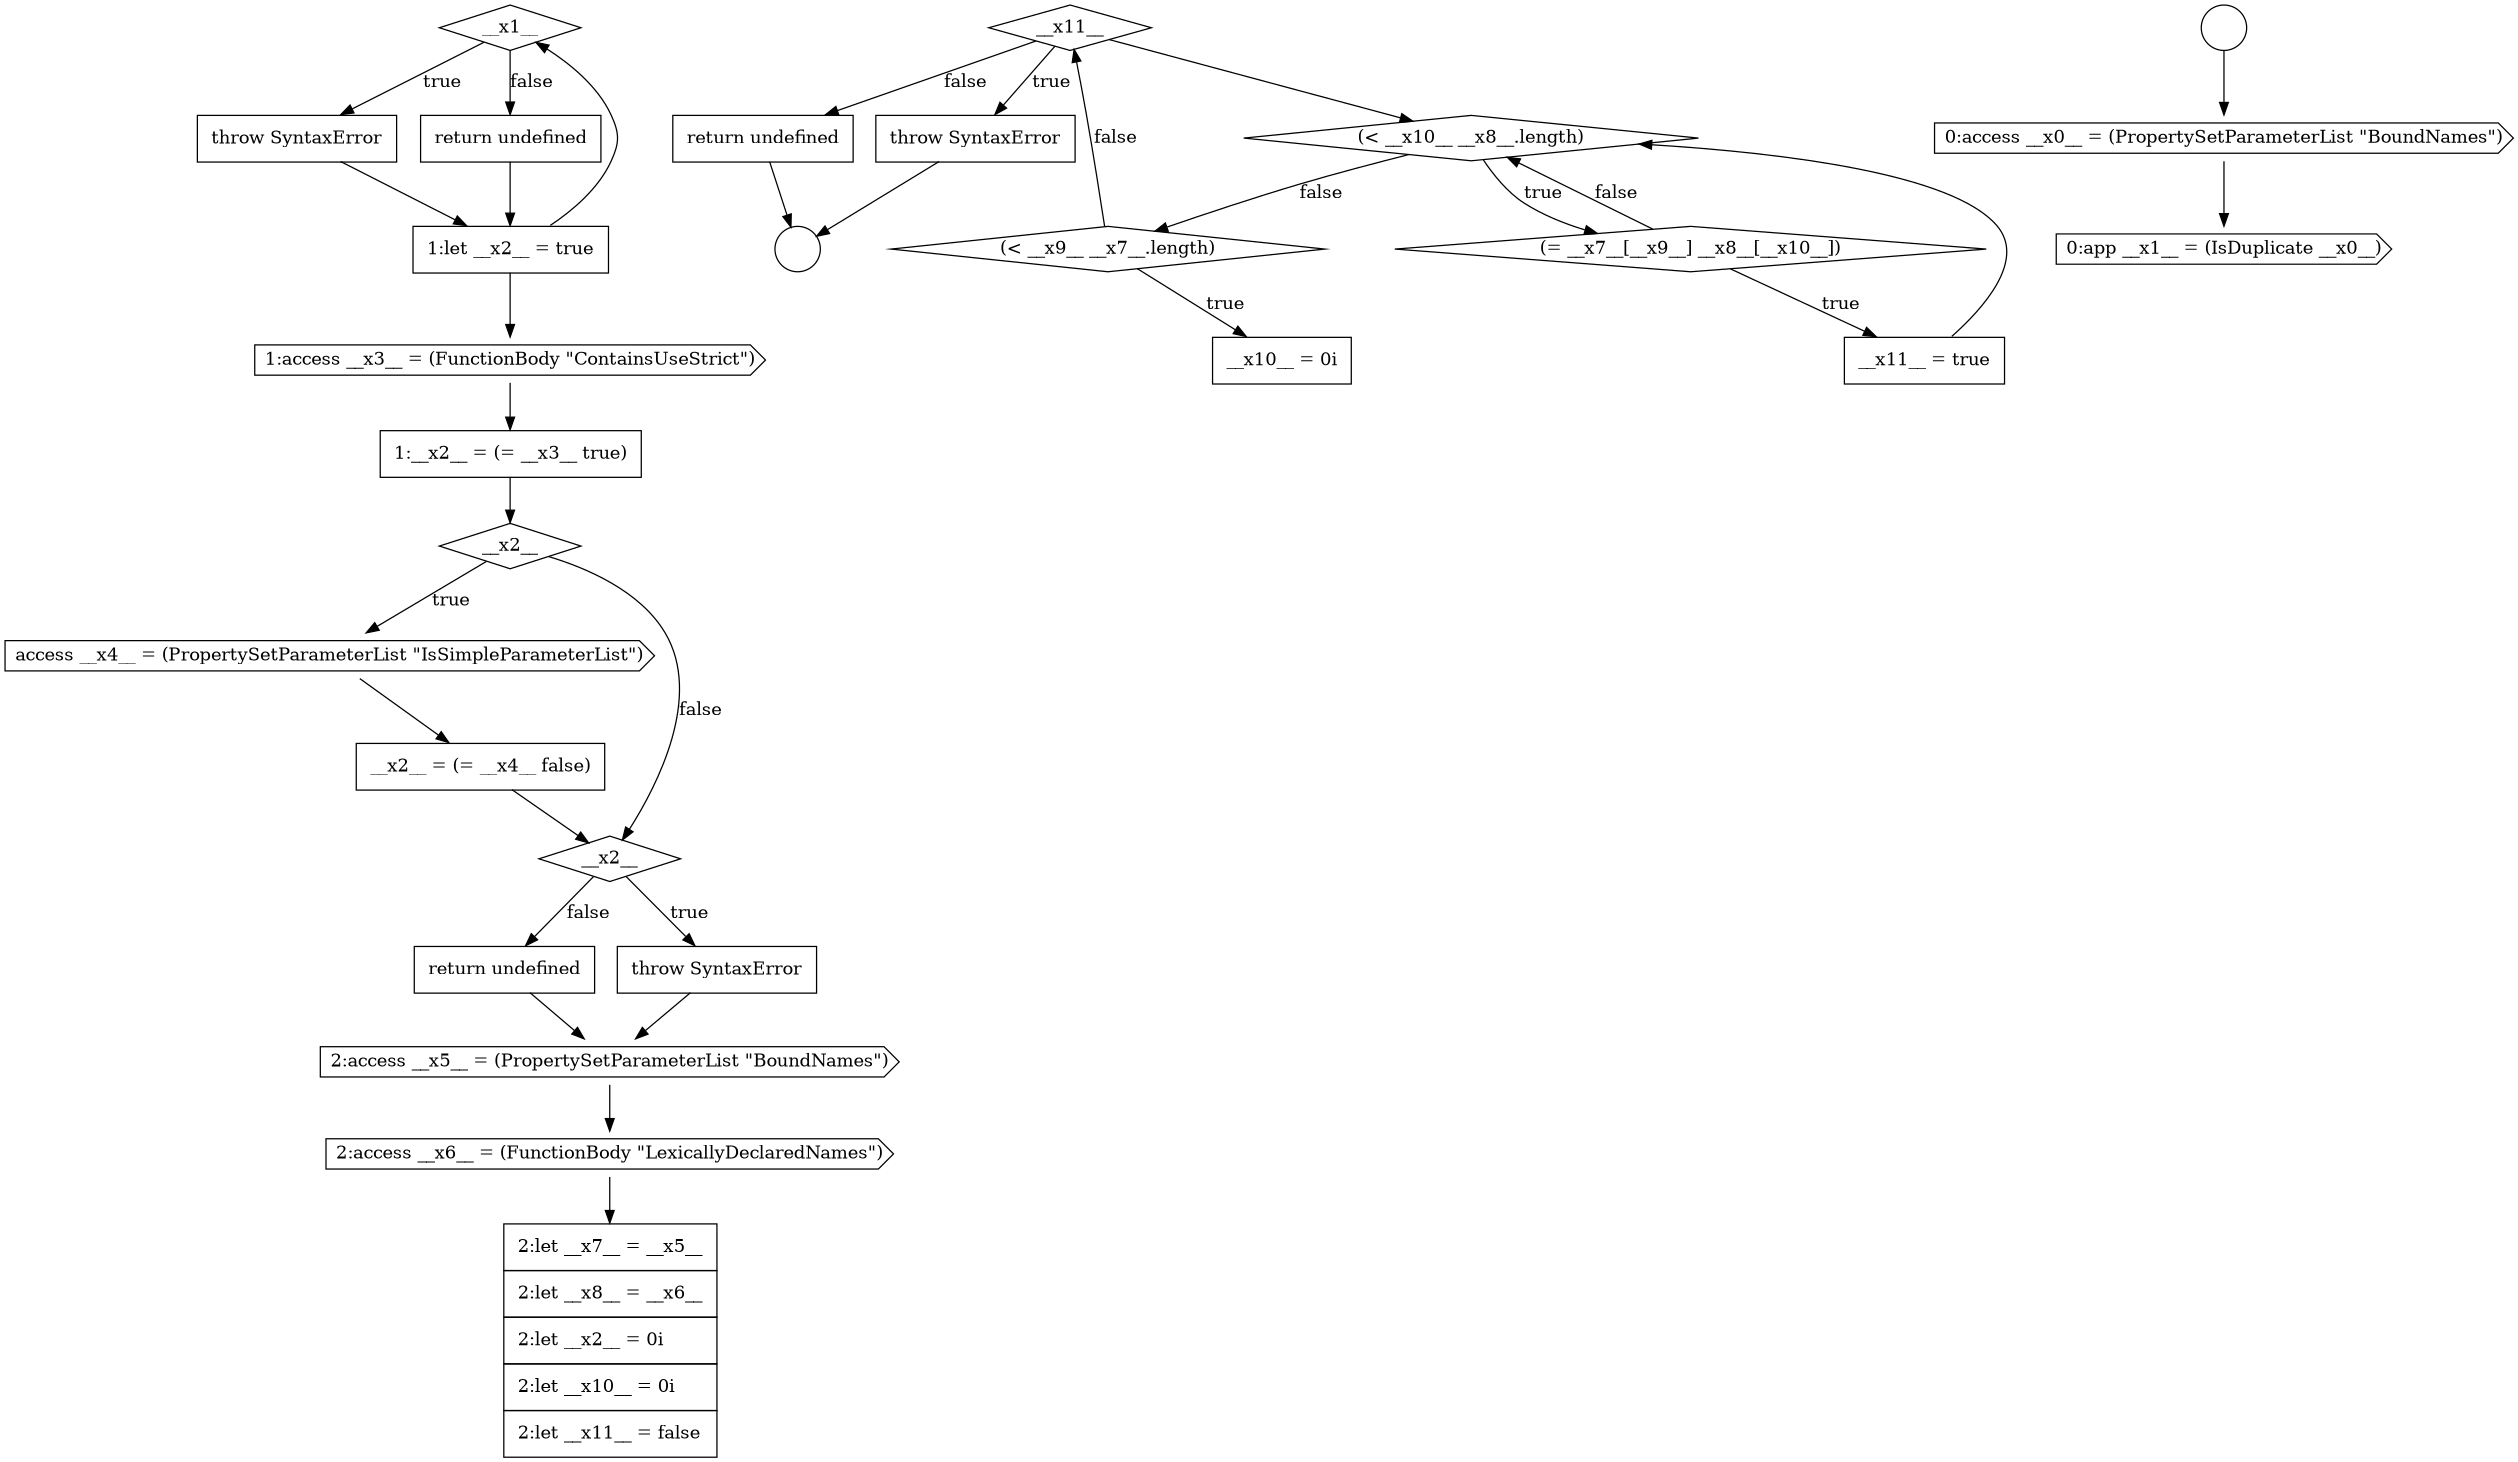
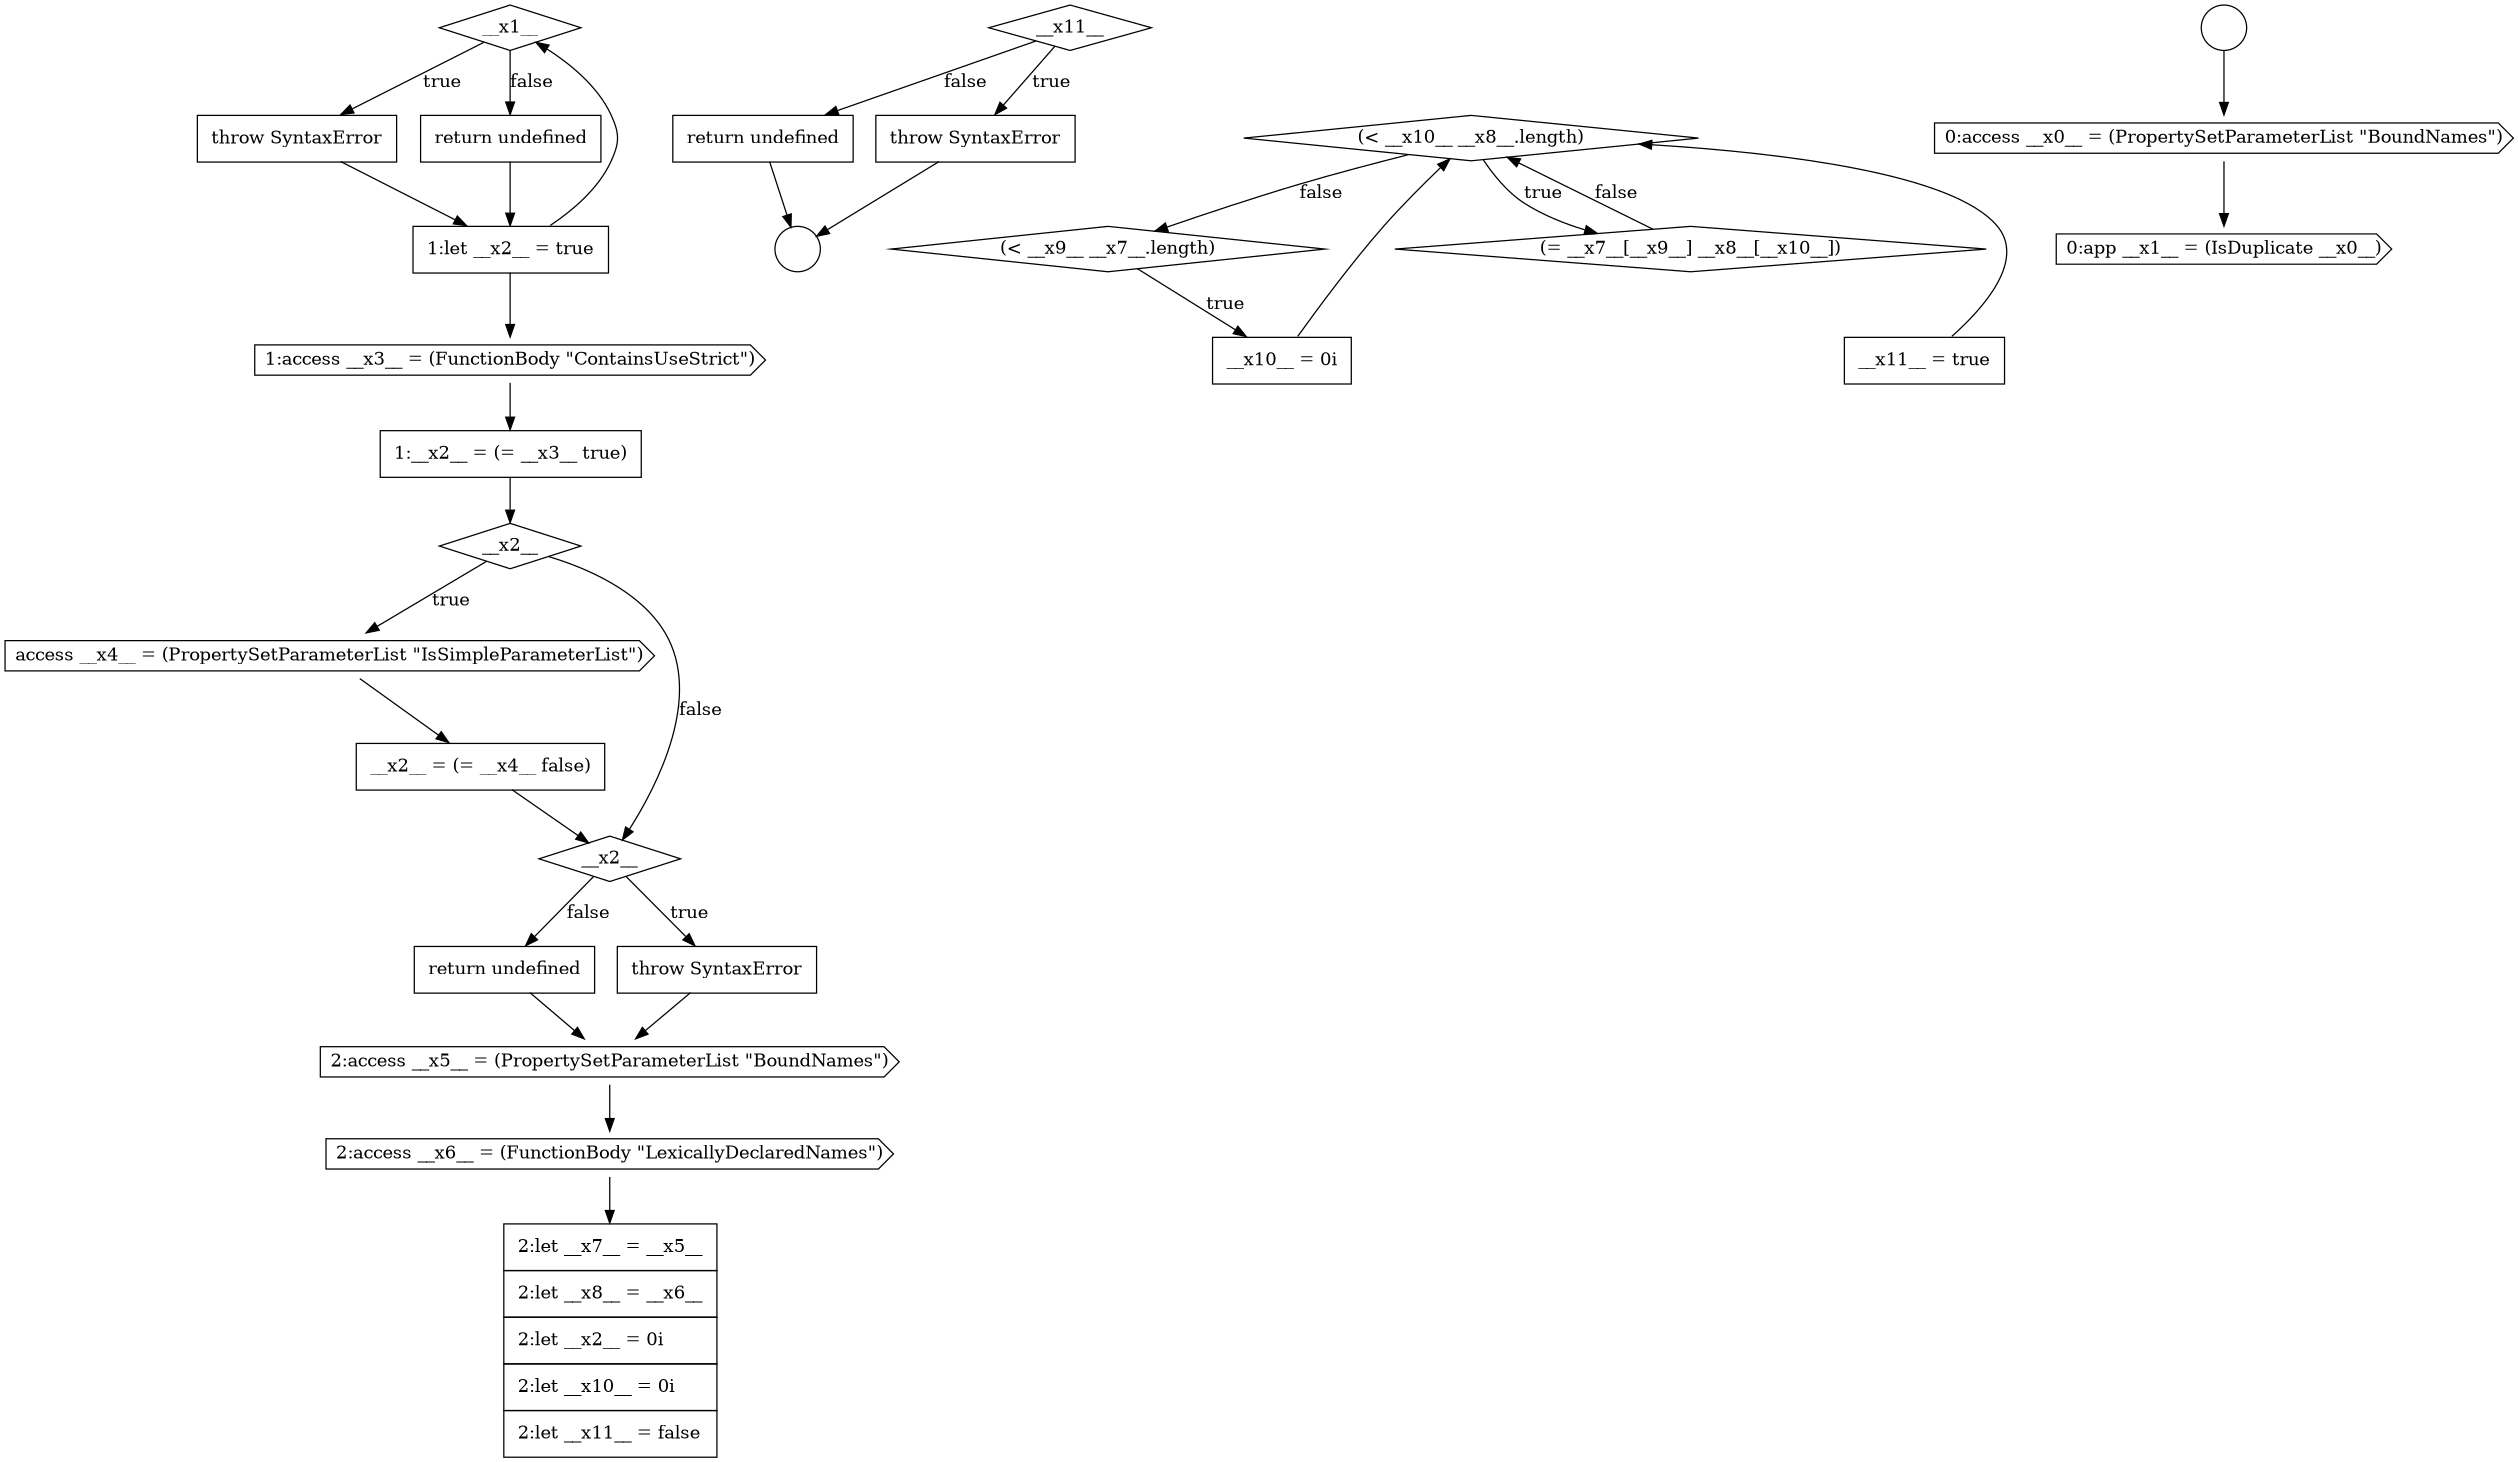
edge "__x11__" -> "(< __x10__ __x8__.length)": now "__x10__ = 0i" -> "(< __x10__ __x8__.length)"
edge "(< __x9__ __x7__.length)" -> "__x11__": removed, label "false"
edge "(= __x7__[__x9__] __x8__[__x10__])" -> "__x11__ = true": removed, label "true"
